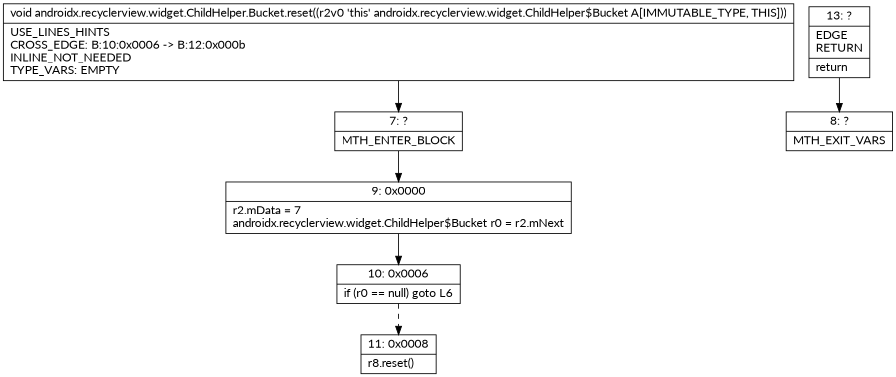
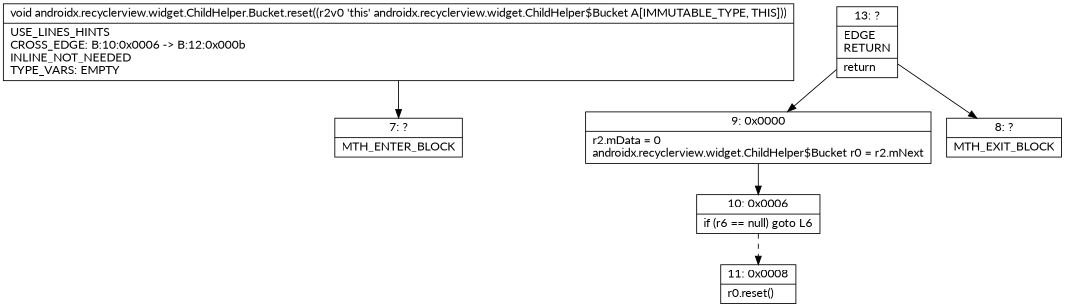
node "8: ?": text "MTH_EXIT_VARS" -> "MTH_EXIT_BLOCK"
edge "7: ?" -> "9: 0x0000": now "13: ?" -> "9: 0x0000"
node "9: 0x0000": text "r2.mData = 7" -> "r2.mData = 0"
node "10: 0x0006": text "if (r0 == null) goto L6" -> "if (r6 == null) goto L6"
node "11: 0x0008": text "r8.reset()" -> "r0.reset()"
